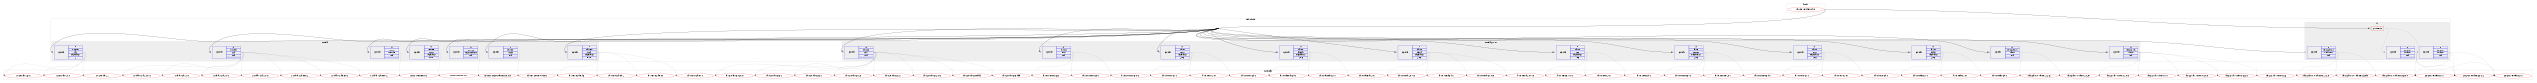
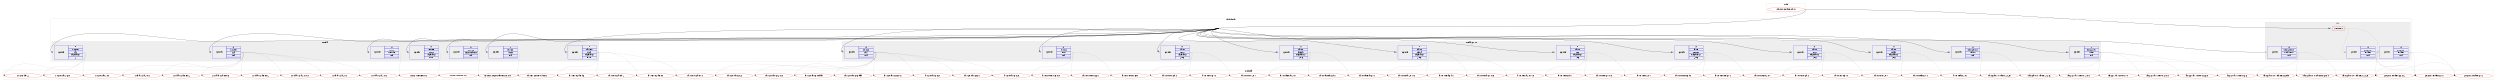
node "dev-qt/qttest-5.9.2": removed
